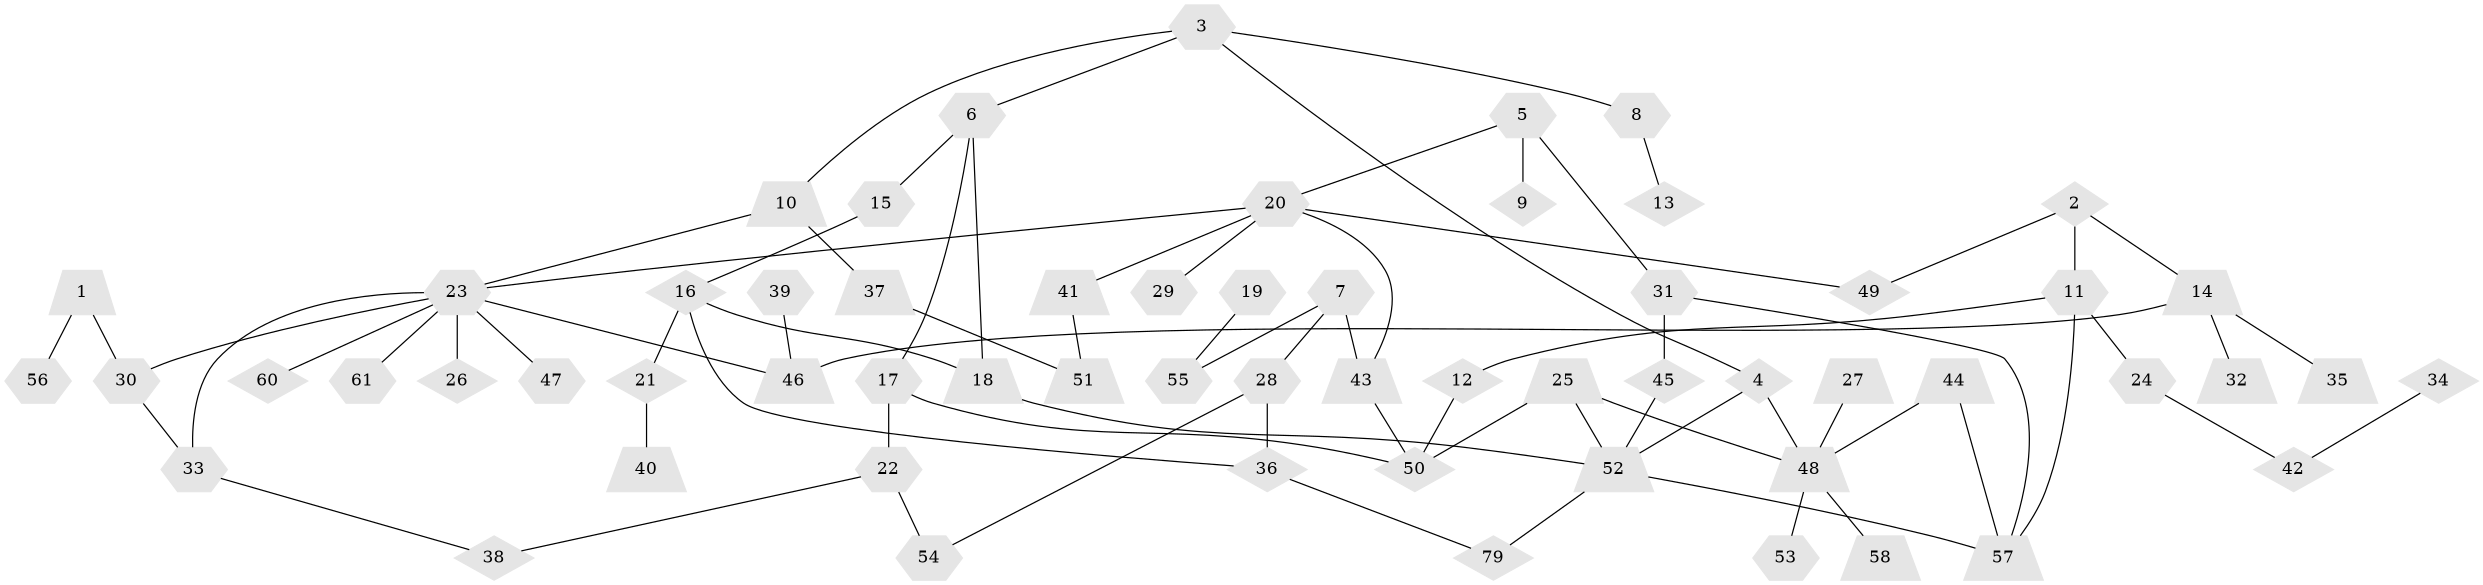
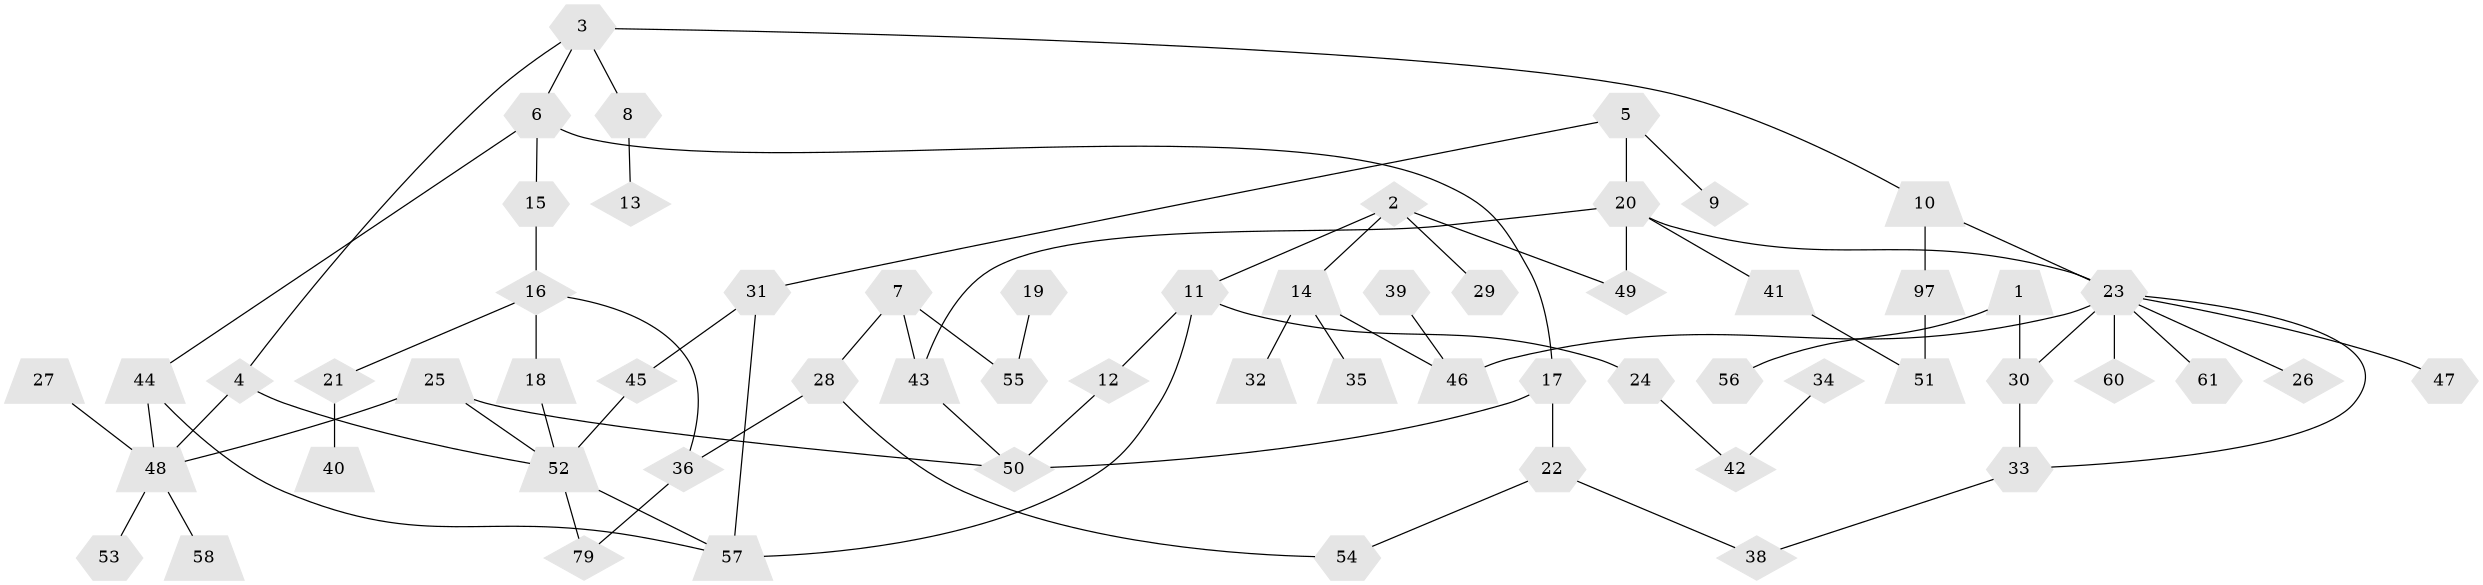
edge "6" -- "18": now "6" -- "44"
edge "20" -- "29": now "2" -- "29"
node "37": label "37" -> "97"
